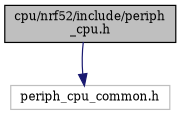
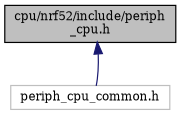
edge "cpu/nrf52/include/periph _cpu.h" -> "periph_cpu_common.h": reversed
